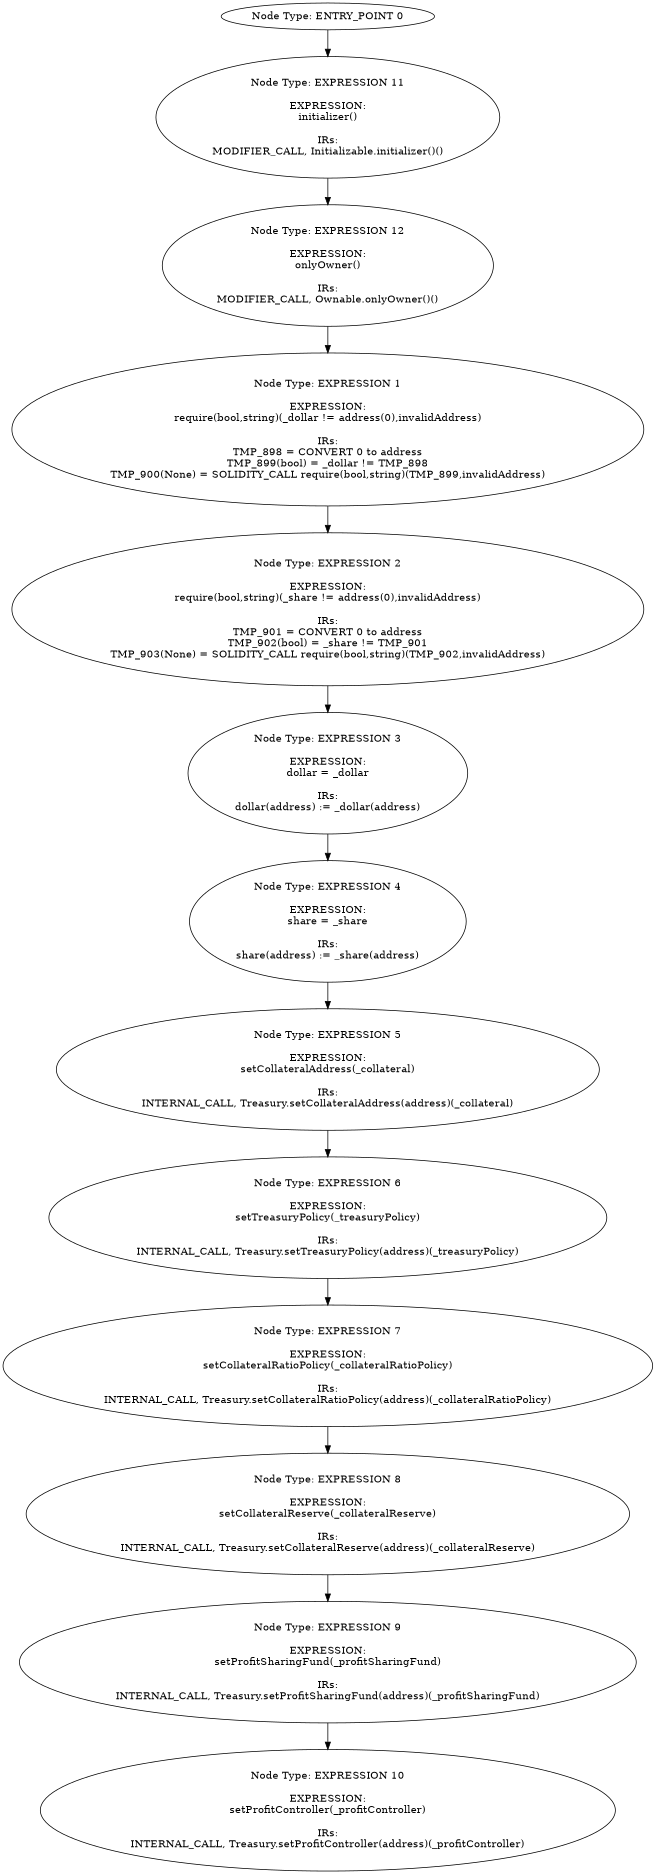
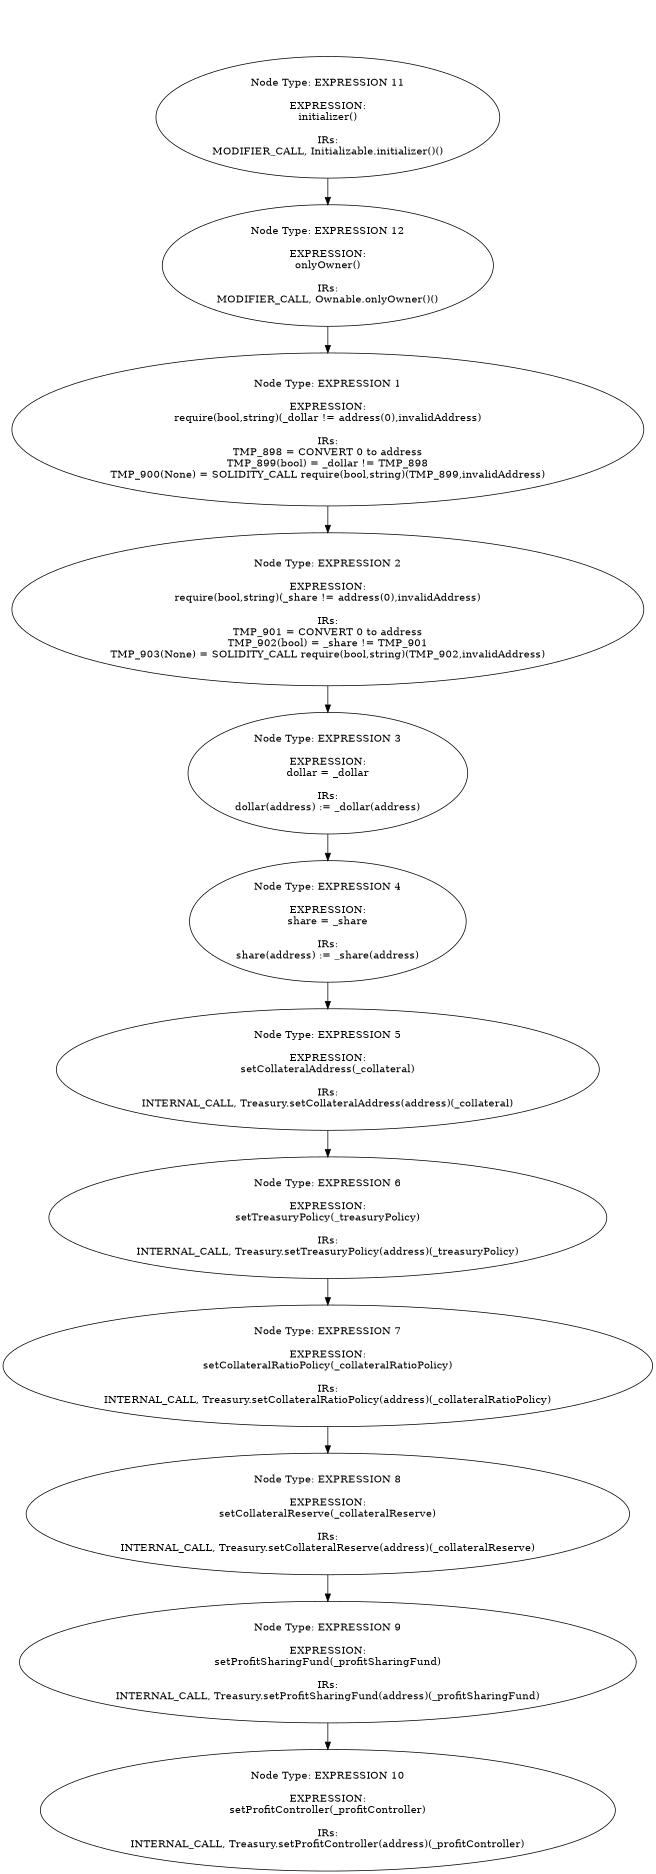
node "Node Type: ENTRY_POINT 0": removed
